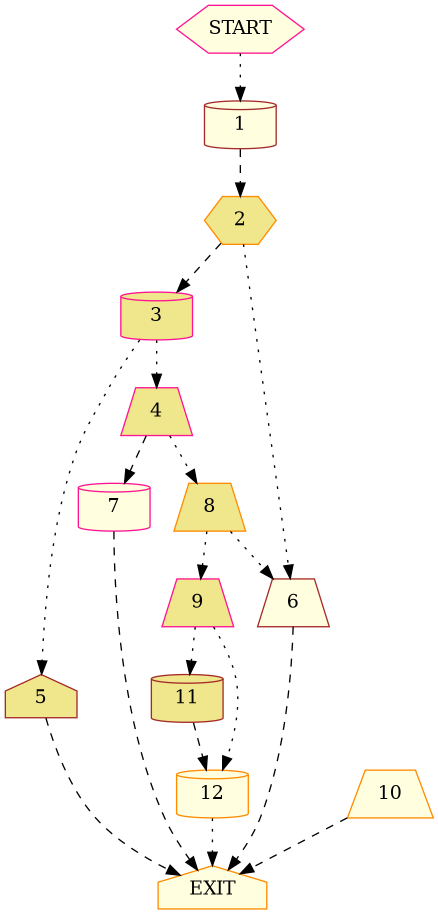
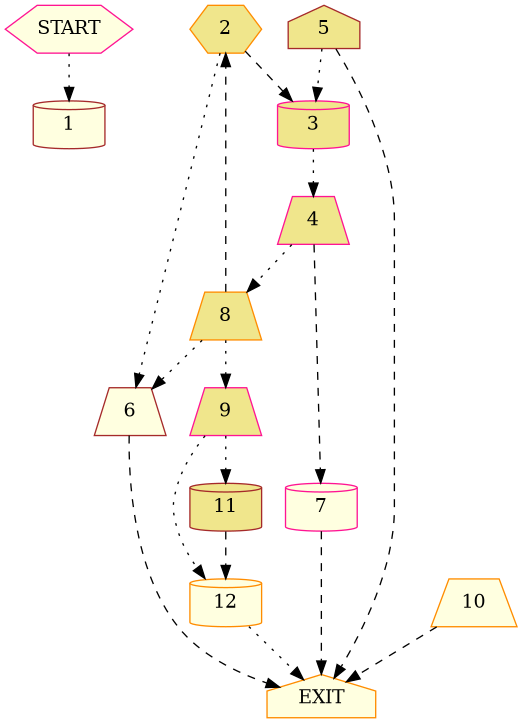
edge "1" -> "2": now "8" -> "2"
edge "3" -> "5": reversed
